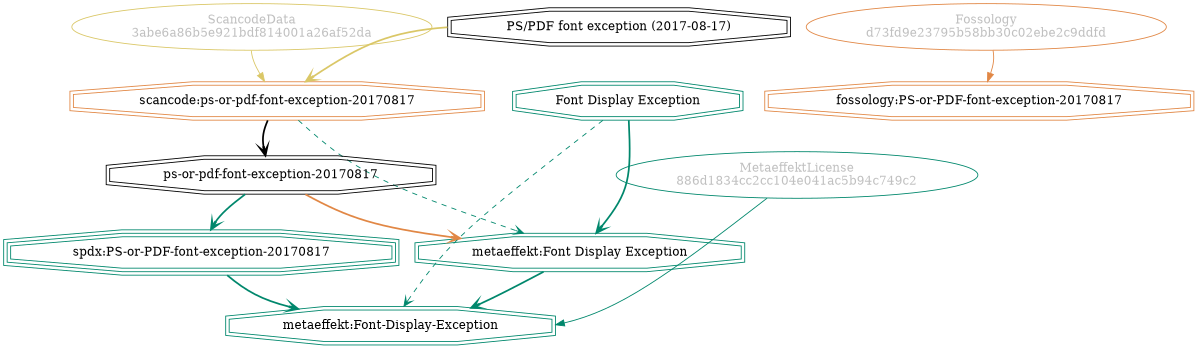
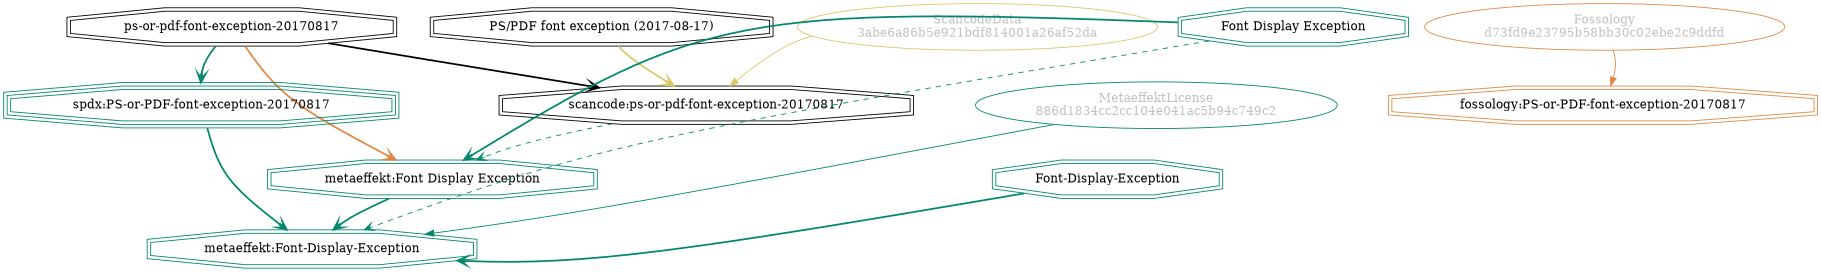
node "scancode:ps-or-pdf-font-exception-20170817": color #e18745 -> black
edge "scancode:ps-or-pdf-font-exception-20170817" -> "ps-or-pdf-font-exception-20170817": reversed
node "Font-Display-Exception": added
